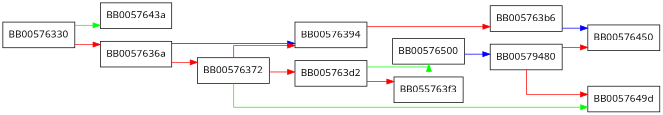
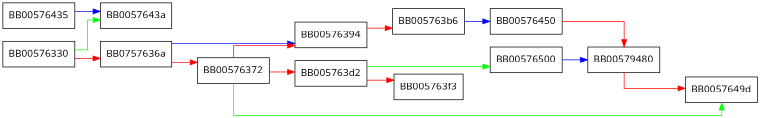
node "BB00576435": added
edge "BB00579480" -> "BB00576450": reversed
node "BB0057636a": label "BB0057636a" -> "BB0757636a"
node "BB055763f3": label "BB055763f3" -> "BB005763f3"
